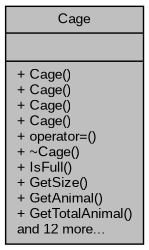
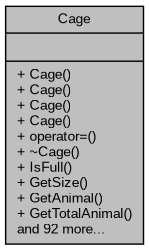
node "Cage": text "and 12 more..." -> "and 92 more..."
